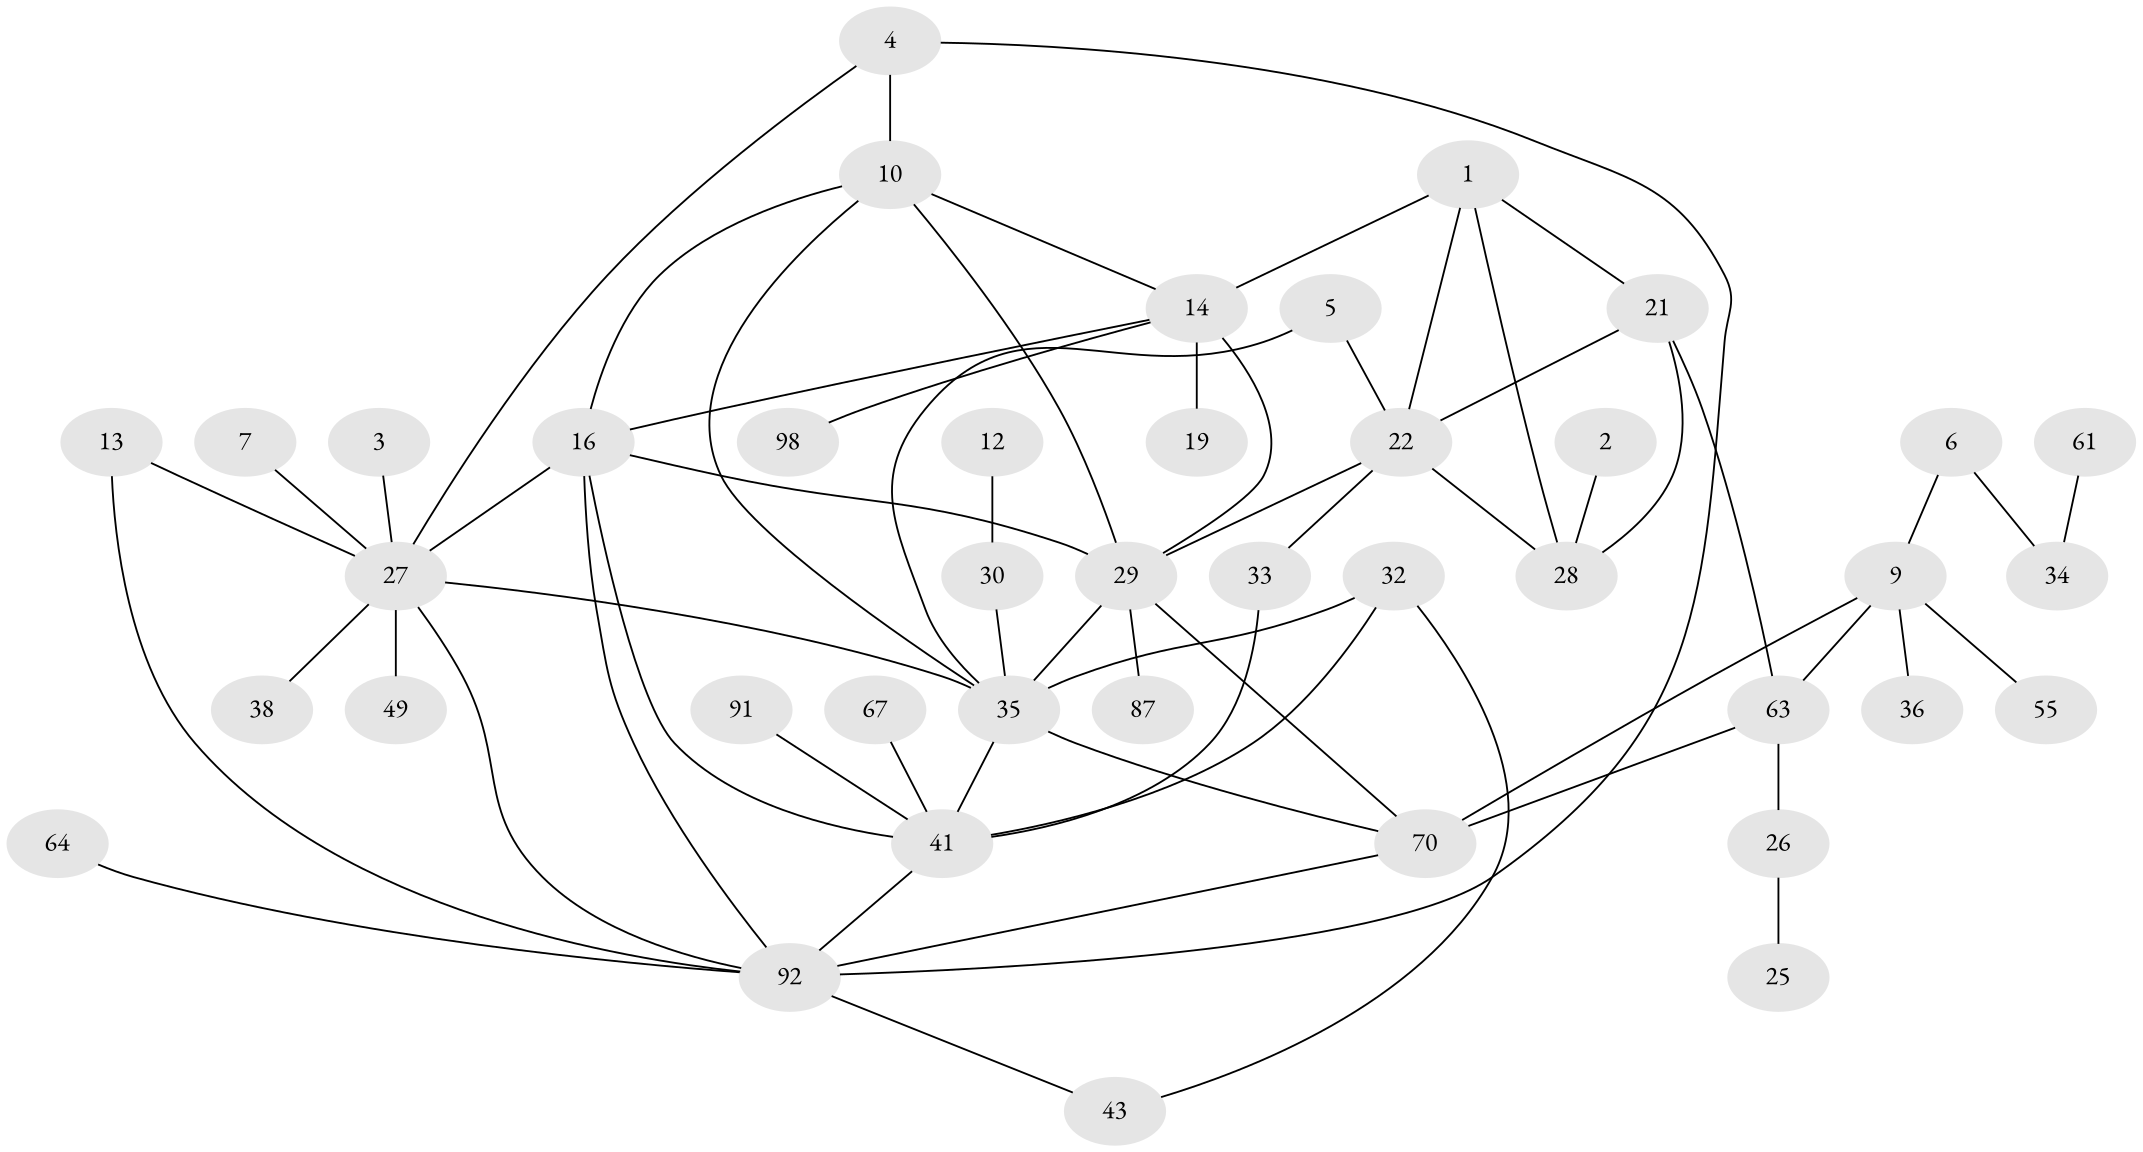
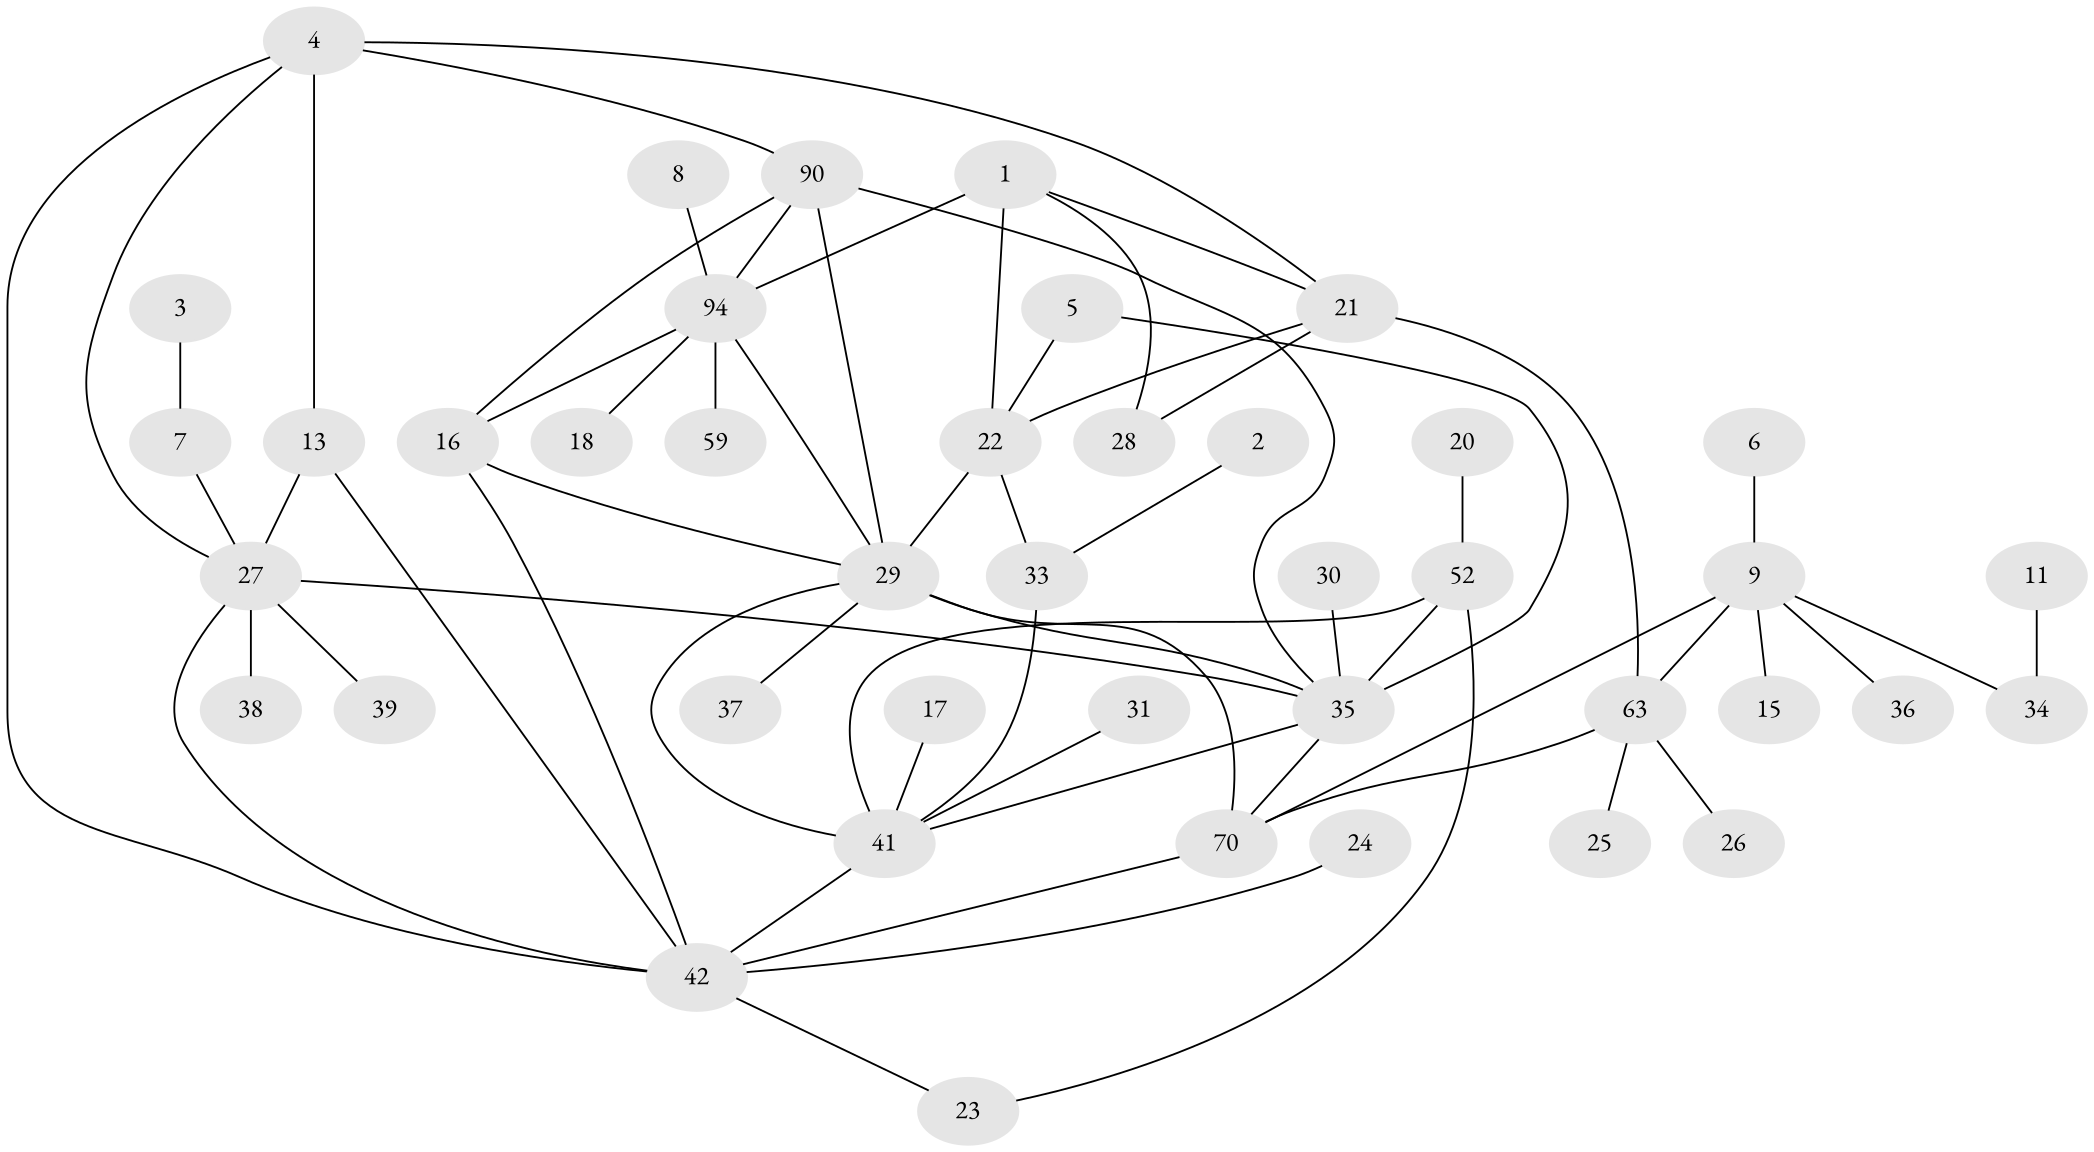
edge "4" -- "21": added
node "8": added
node "10": label "10" -> "90"
edge "4" -- "13": added
node "14": label "14" -> "94"
node "98": label "98" -> "18"
node "12": removed
node "19": label "19" -> "59"
node "20": added
node "61": label "61" -> "11"
edge "3" -- "27": now "3" -- "7"
edge "16" -- "27": removed
edge "22" -- "28": removed
edge "2" -- "28": now "2" -- "33"
edge "6" -- "34": now "9" -- "34"
node "32": label "32" -> "52"
node "49": label "49" -> "39"
node "91": label "91" -> "31"
node "67": label "67" -> "17"
node "87": label "87" -> "37"
node "55": label "55" -> "15"
edge "16" -- "41": now "29" -- "41"
node "64": label "64" -> "24"
edge "26" -- "25": now "63" -- "25"
node "92": label "92" -> "42"
node "43": label "43" -> "23"
